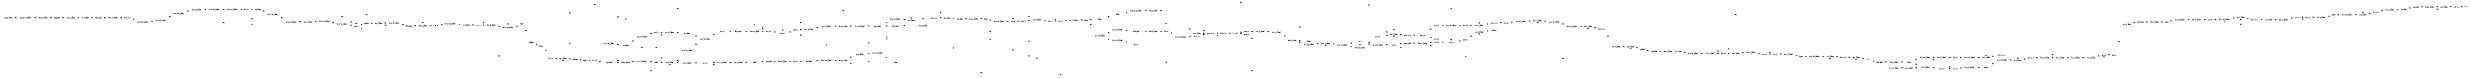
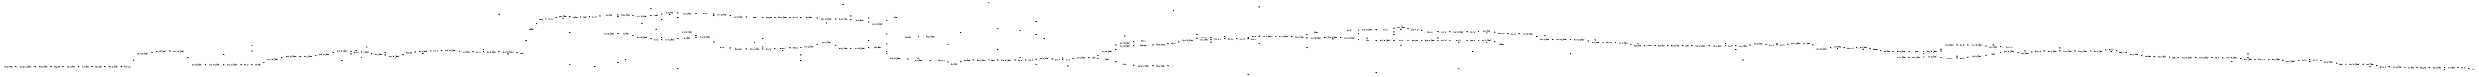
edge "add x8 , x8 , x10" -> "ldr x8 , [ x8 ]": reversed
